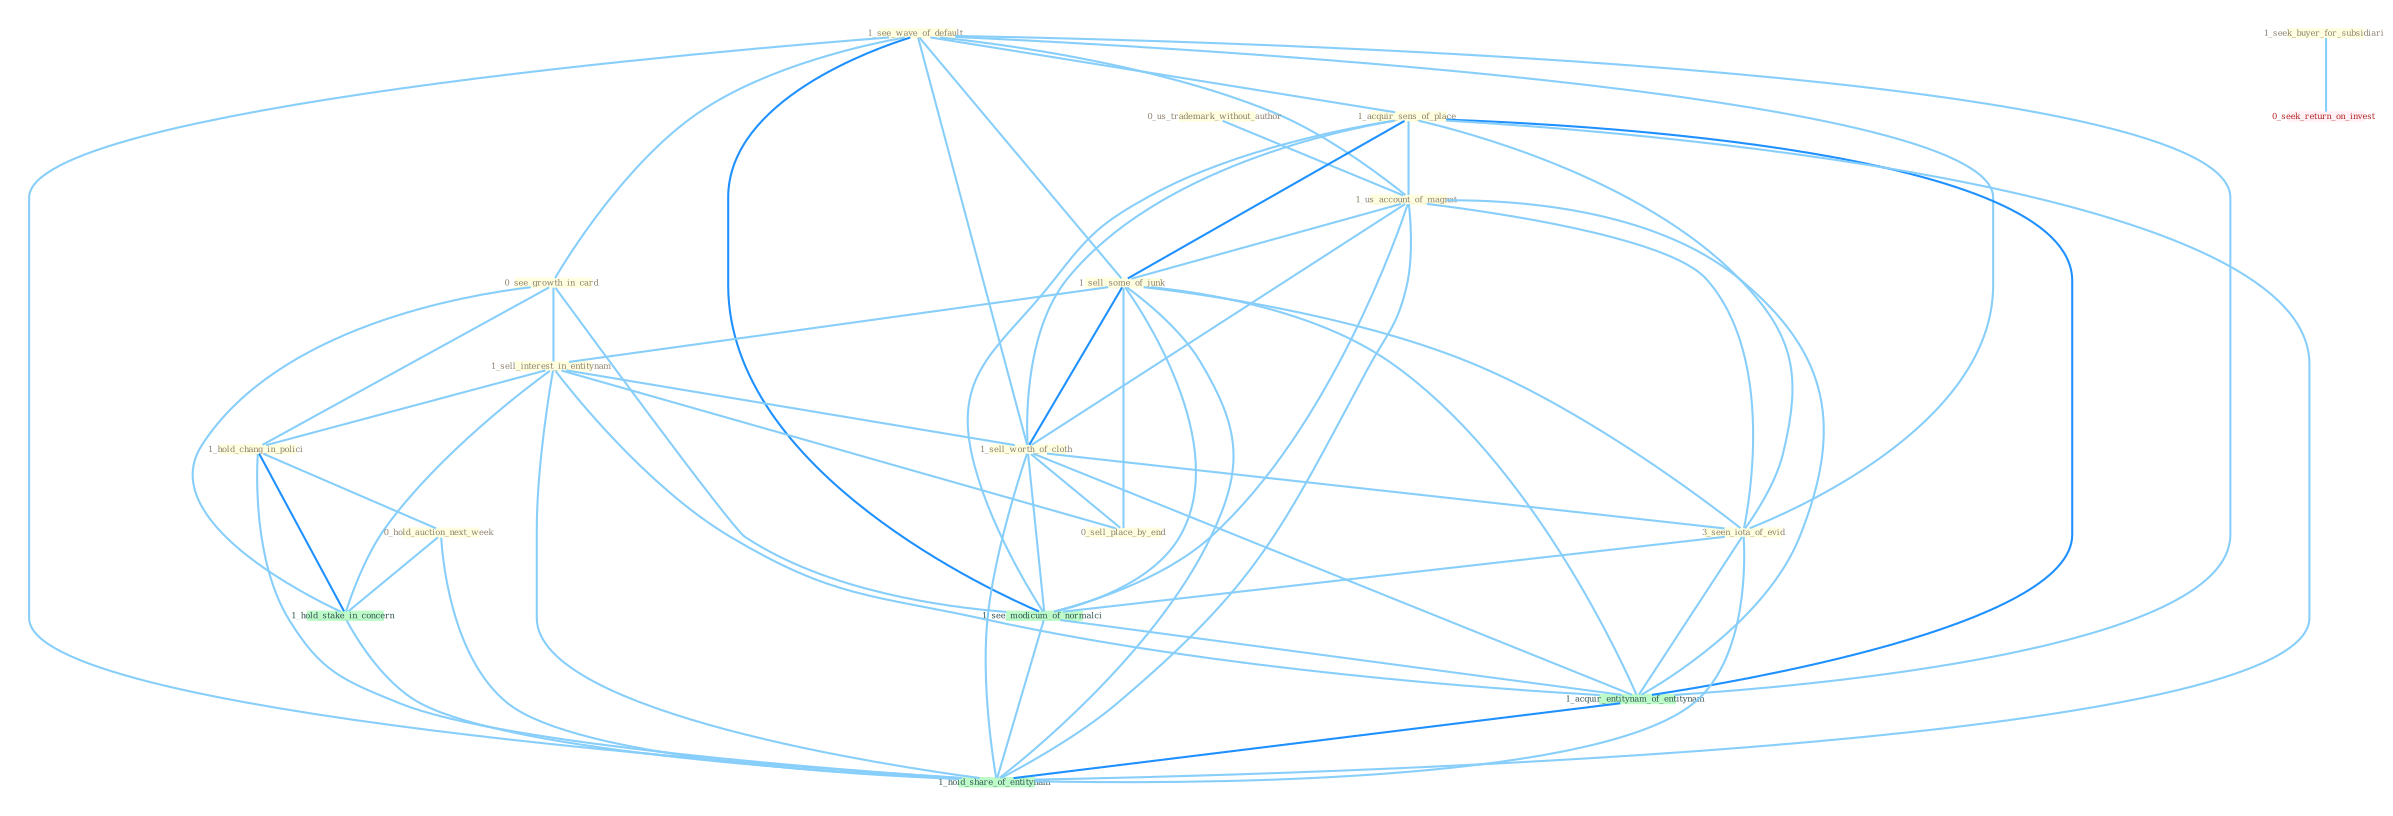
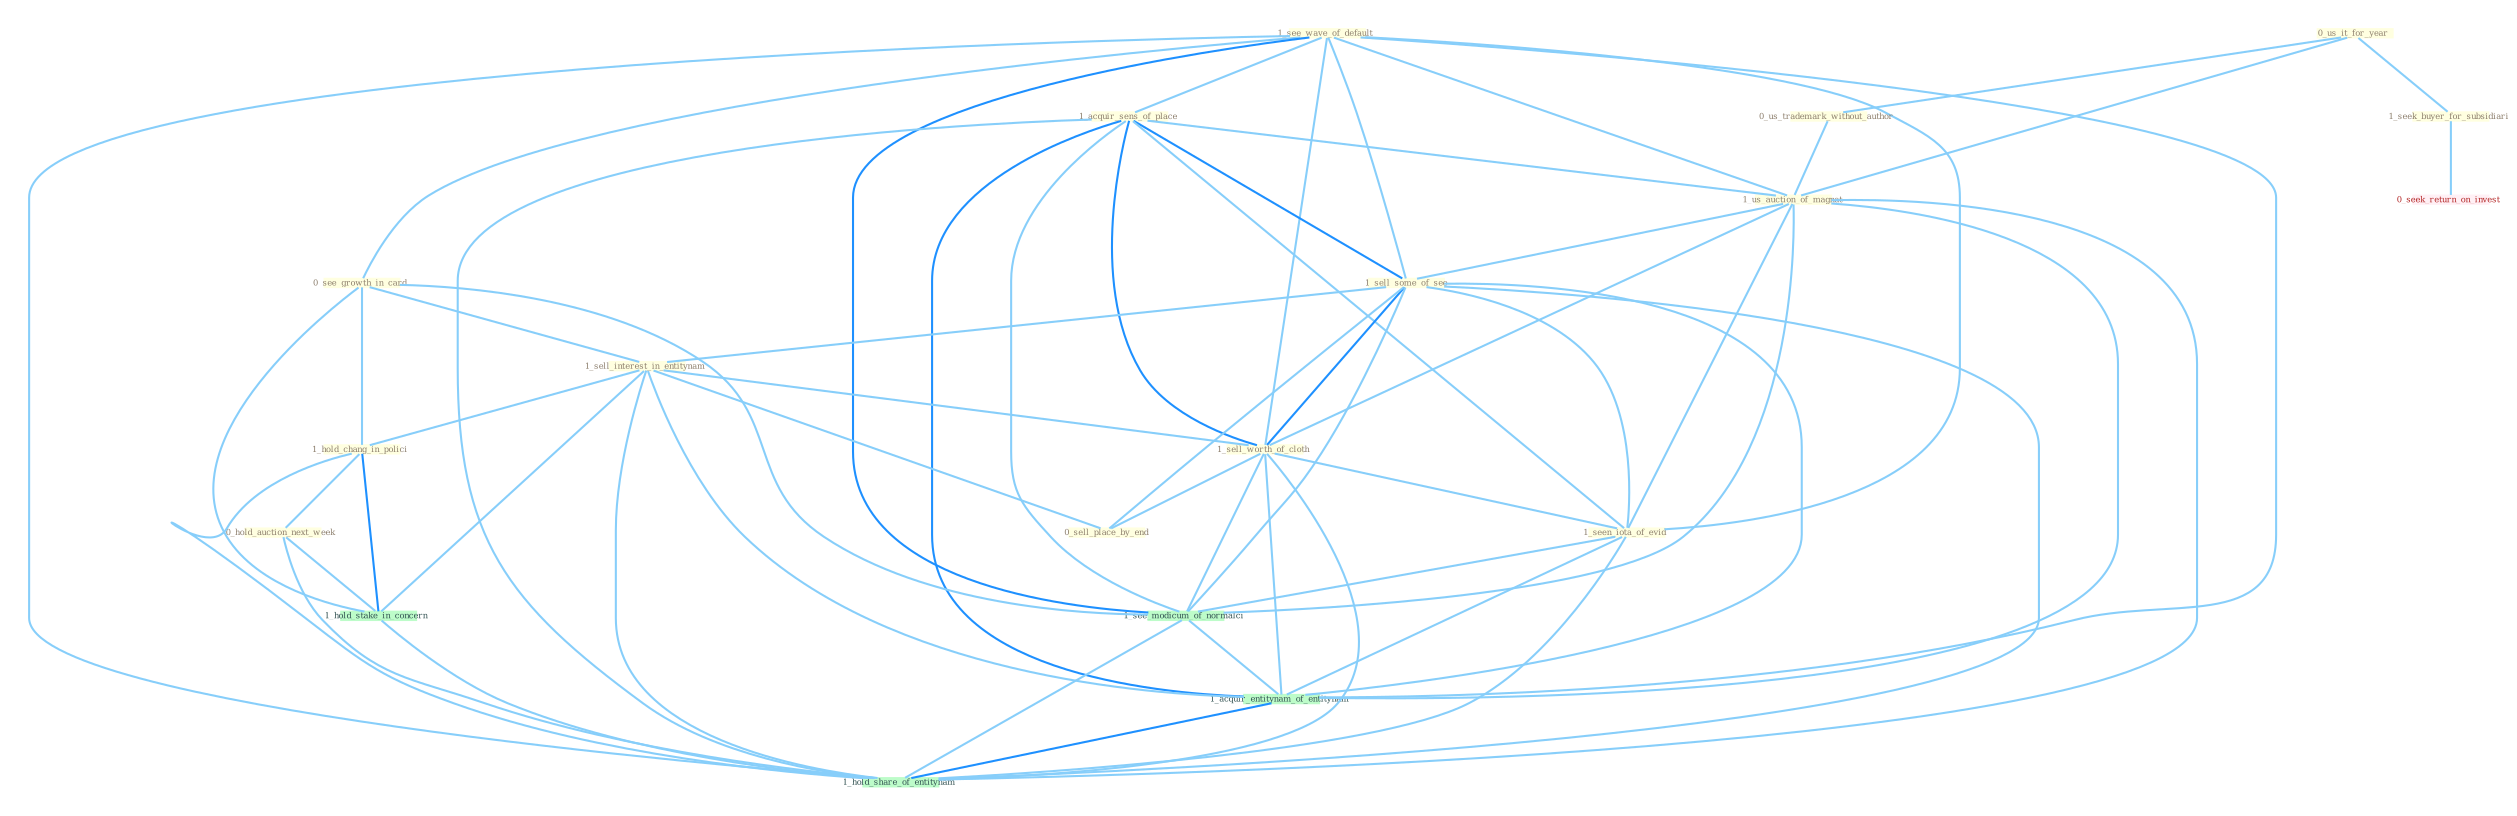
node "0_us_it_for_year": added
node "1_us_account_of_magnat": label "1_us_account_of_magnat" -> "1_us_auction_of_magnat"
edge "1_acquir_sens_of_place" -- "1_sell_worth_of_cloth": color #87cefa -> #1e90ff
node "1_sell_some_of_junk": label "1_sell_some_of_junk" -> "1_sell_some_of_see"
node "3_seen_iota_of_evid": label "3_seen_iota_of_evid" -> "1_seen_iota_of_evid"
